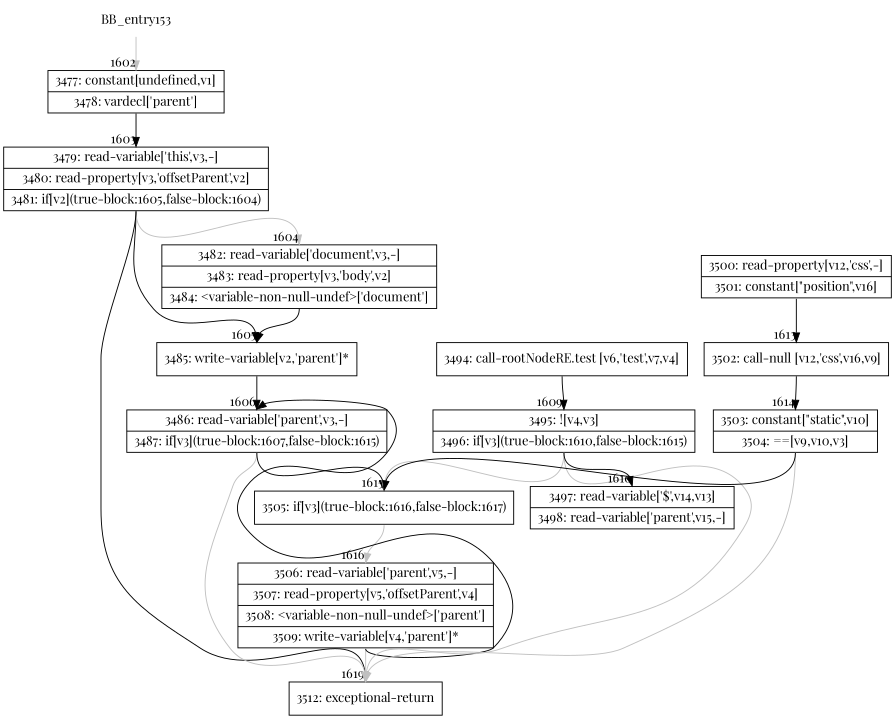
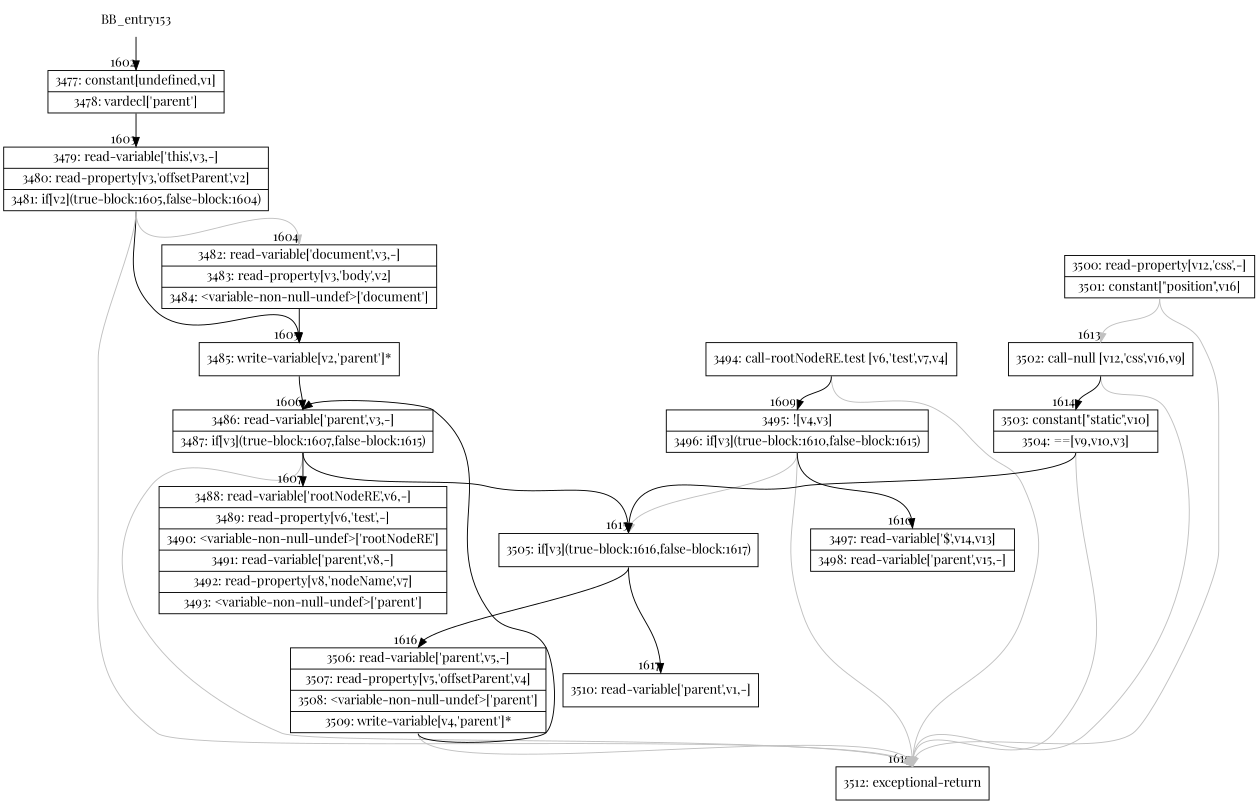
edge "BB_entry153" -> "3477: constant[undefined,v1]": color gray -> black
edge "3500: read-property[v12,'css',-]" -> "3502: call-null [v12,'css',v16,v9]": color black -> gray
edge "3494: call-rootNodeRE.test [v6,'test',v7,v4]" -> "3512: exceptional-return": added
edge "3505: if[v3](true-block:1616,false-block:1617)" -> "3506: read-variable['parent',v5,-]": color gray -> black
edge "3479: read-variable['this',v3,-]" -> "3512: exceptional-return": color black -> gray
node "3488: read-variable['rootNodeRE',v6,-]": added
edge "3500: read-property[v12,'css',-]" -> "3512: exceptional-return": added
edge "3502: call-null [v12,'css',v16,v9]" -> "3512: exceptional-return": added
node "3510: read-variable['parent',v1,-]": added
